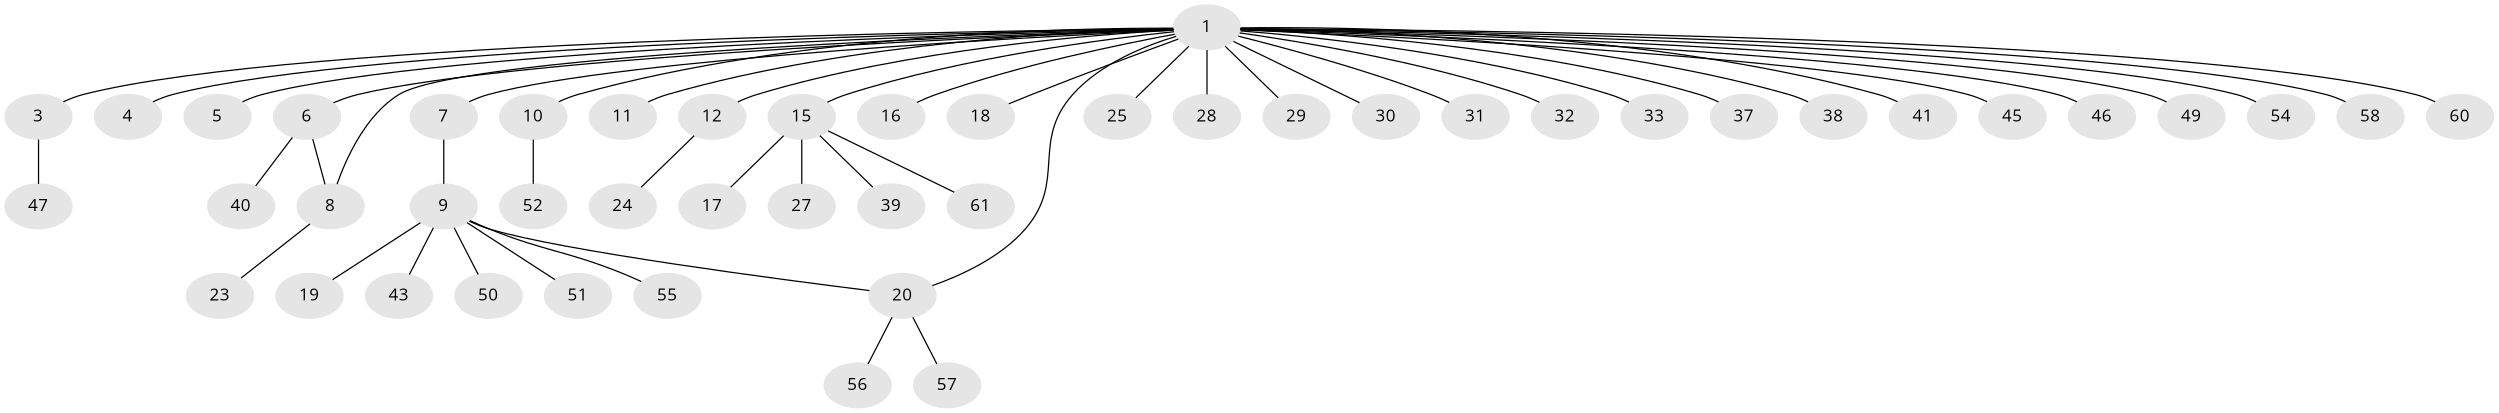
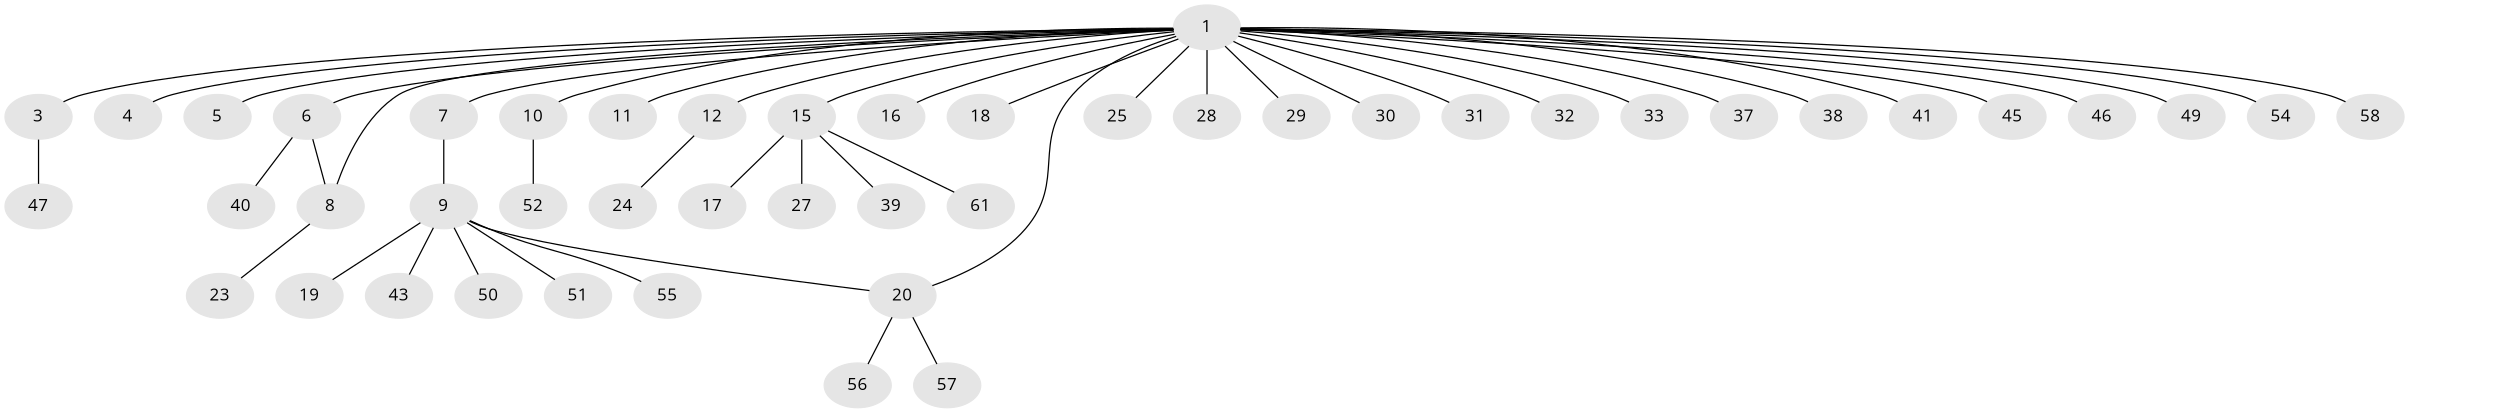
node "60": removed
